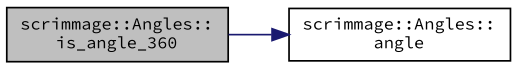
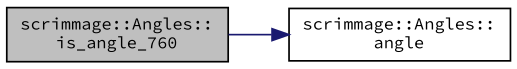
node "scrimmage::Angles:: is_angle_360": label "scrimmage::Angles:: is_angle_360" -> "scrimmage::Angles:: is_angle_760"
